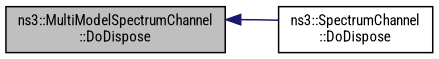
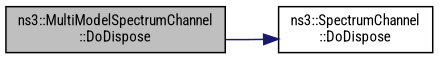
edge "ns3::SpectrumChannel ::DoDispose" -> "ns3::MultiModelSpectrumChannel ::DoDispose": reversed
